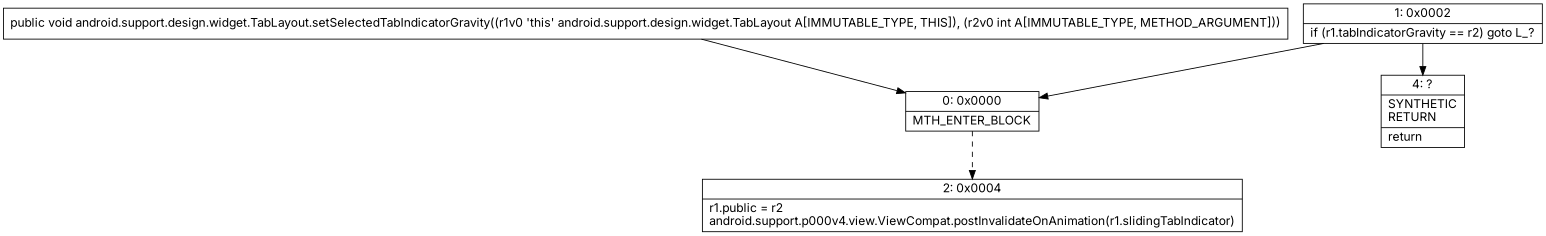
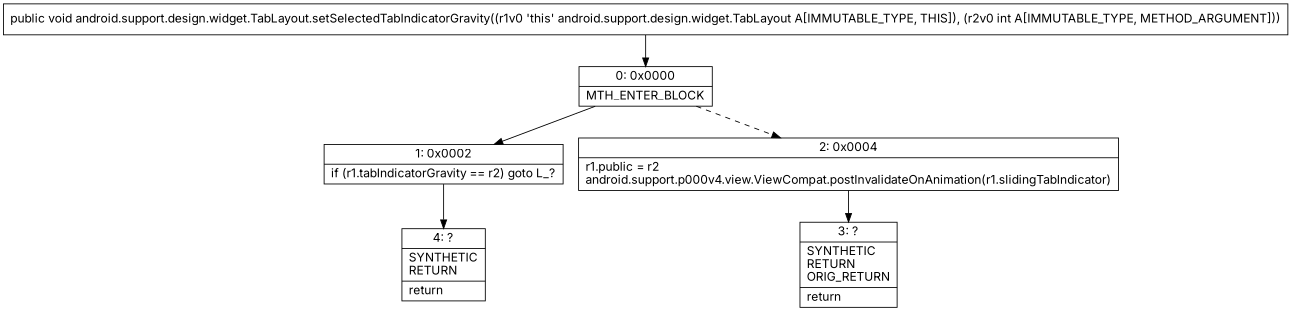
edge "1: 0x0002" -> "0: 0x0000": reversed
node "3: ?": added
